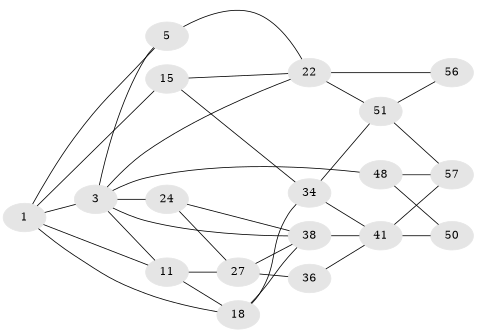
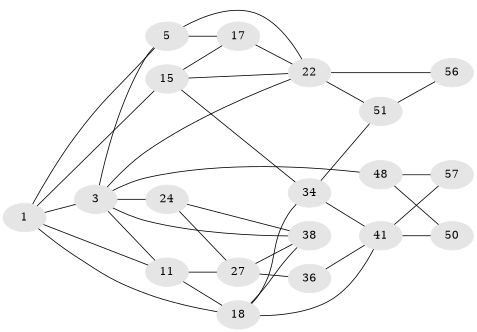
node "17": added
edge "51" -- "57": removed
edge "38" -- "41": now "18" -- "41"
